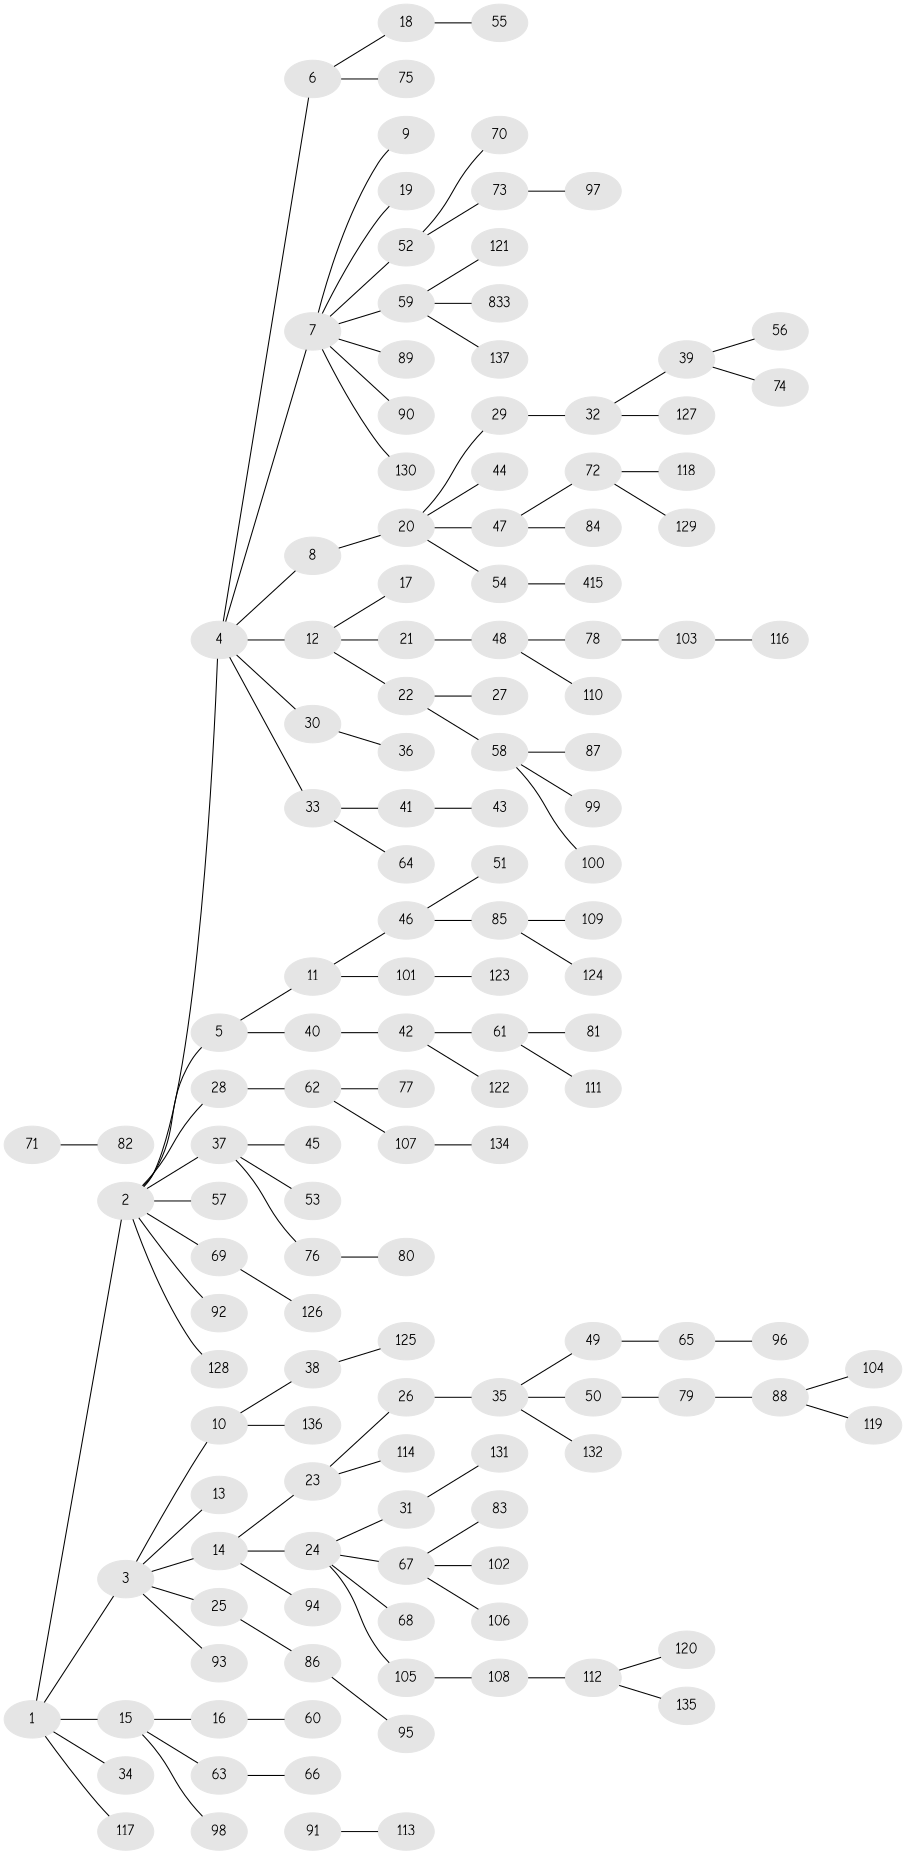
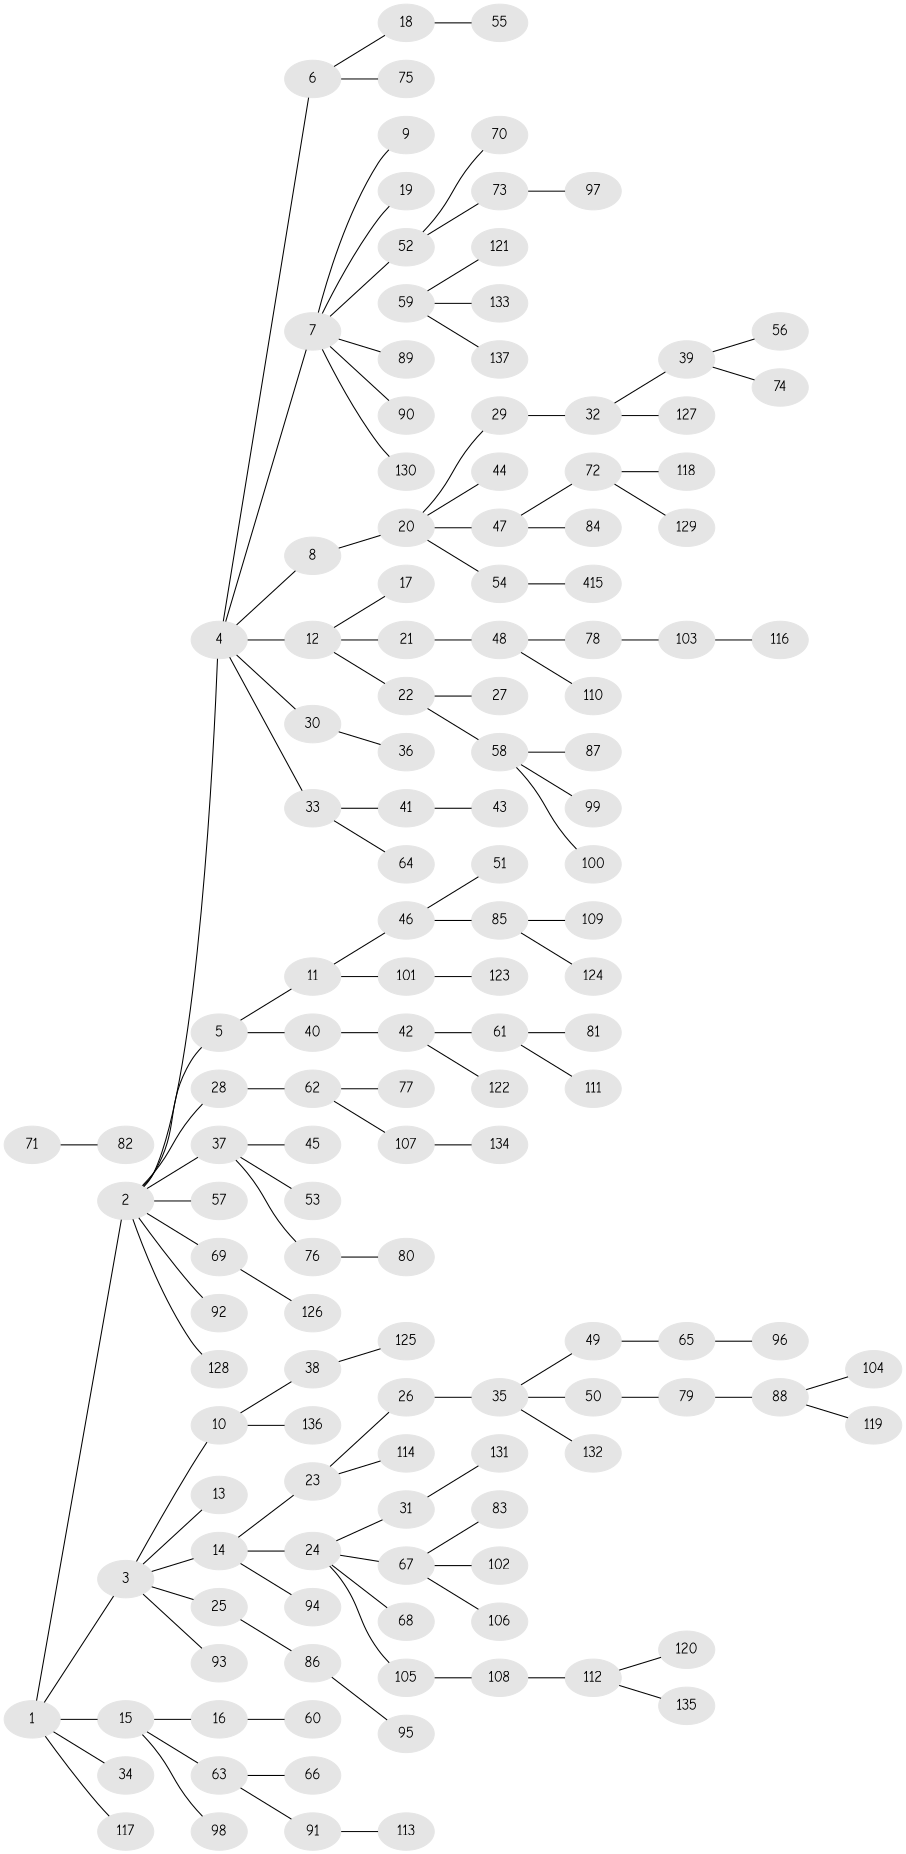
node "833": label "833" -> "133"
edge "59" -- "7": removed
edge "63" -- "91": added
